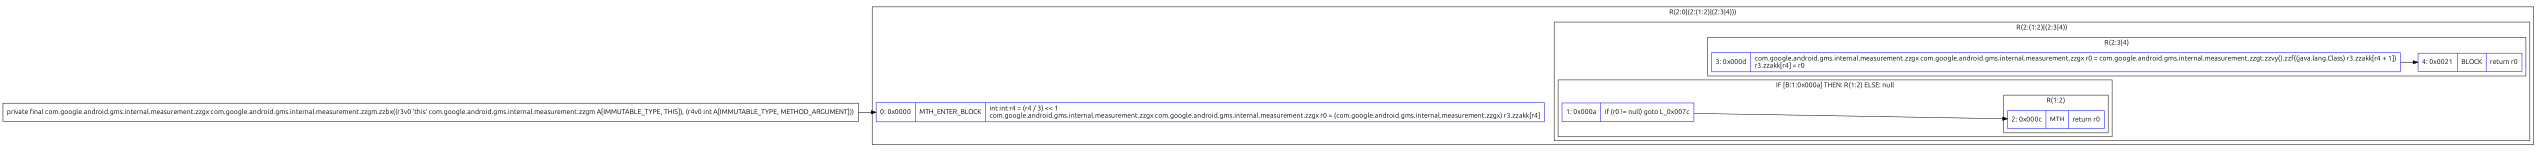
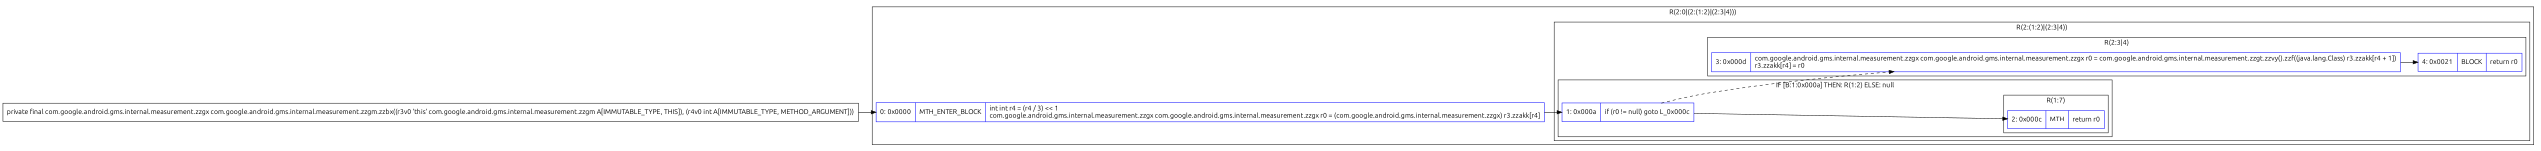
edge "1: 0x000a" -> "3: 0x000d": added
cluster "R(1:2)": label "R(1:2)" -> "R(1:7)"
edge "0: 0x0000" -> "1: 0x000a": added
node "1: 0x000a": text "if (r0 != null) goto L_0x007c" -> "if (r0 != null) goto L_0x000c"
